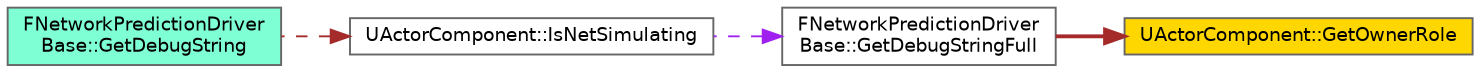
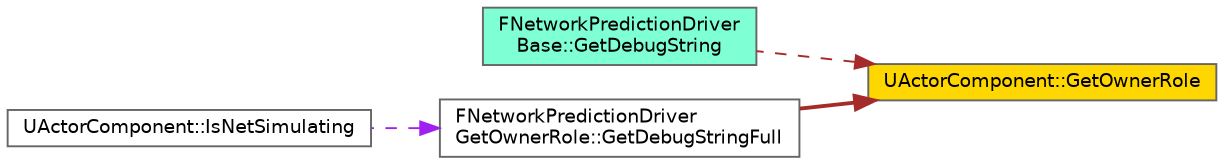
edge "FNetworkPredictionDriver Base::GetDebugString" -> "UActorComponent::IsNetSimulating": now "FNetworkPredictionDriver Base::GetDebugString" -> "UActorComponent::GetOwnerRole"
node "FNetworkPredictionDriver Base::GetDebugStringFull": label "FNetworkPredictionDriver Base::GetDebugStringFull" -> "FNetworkPredictionDriver GetOwnerRole::GetDebugStringFull"
